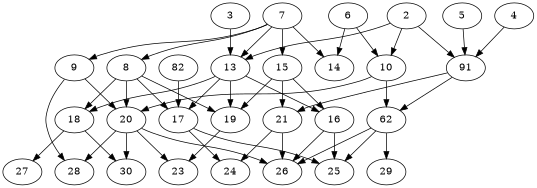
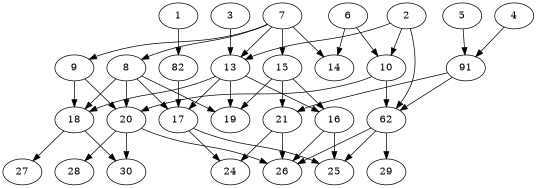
node "1": added
edge "2" -> "91": now "2" -> "62"
edge "9" -> "28": now "9" -> "18"
node "23": removed
